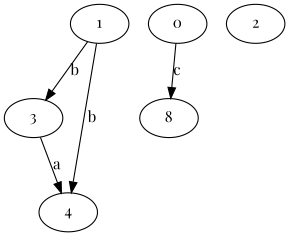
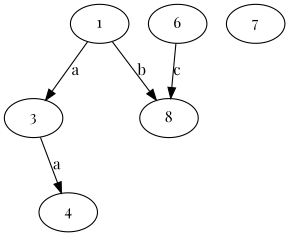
node "0": label "0" -> "6"
node "2": label "2" -> "7"
edge "1" -> "3": label "b" -> "a"
edge "1" -> "4": now "1" -> "8"
